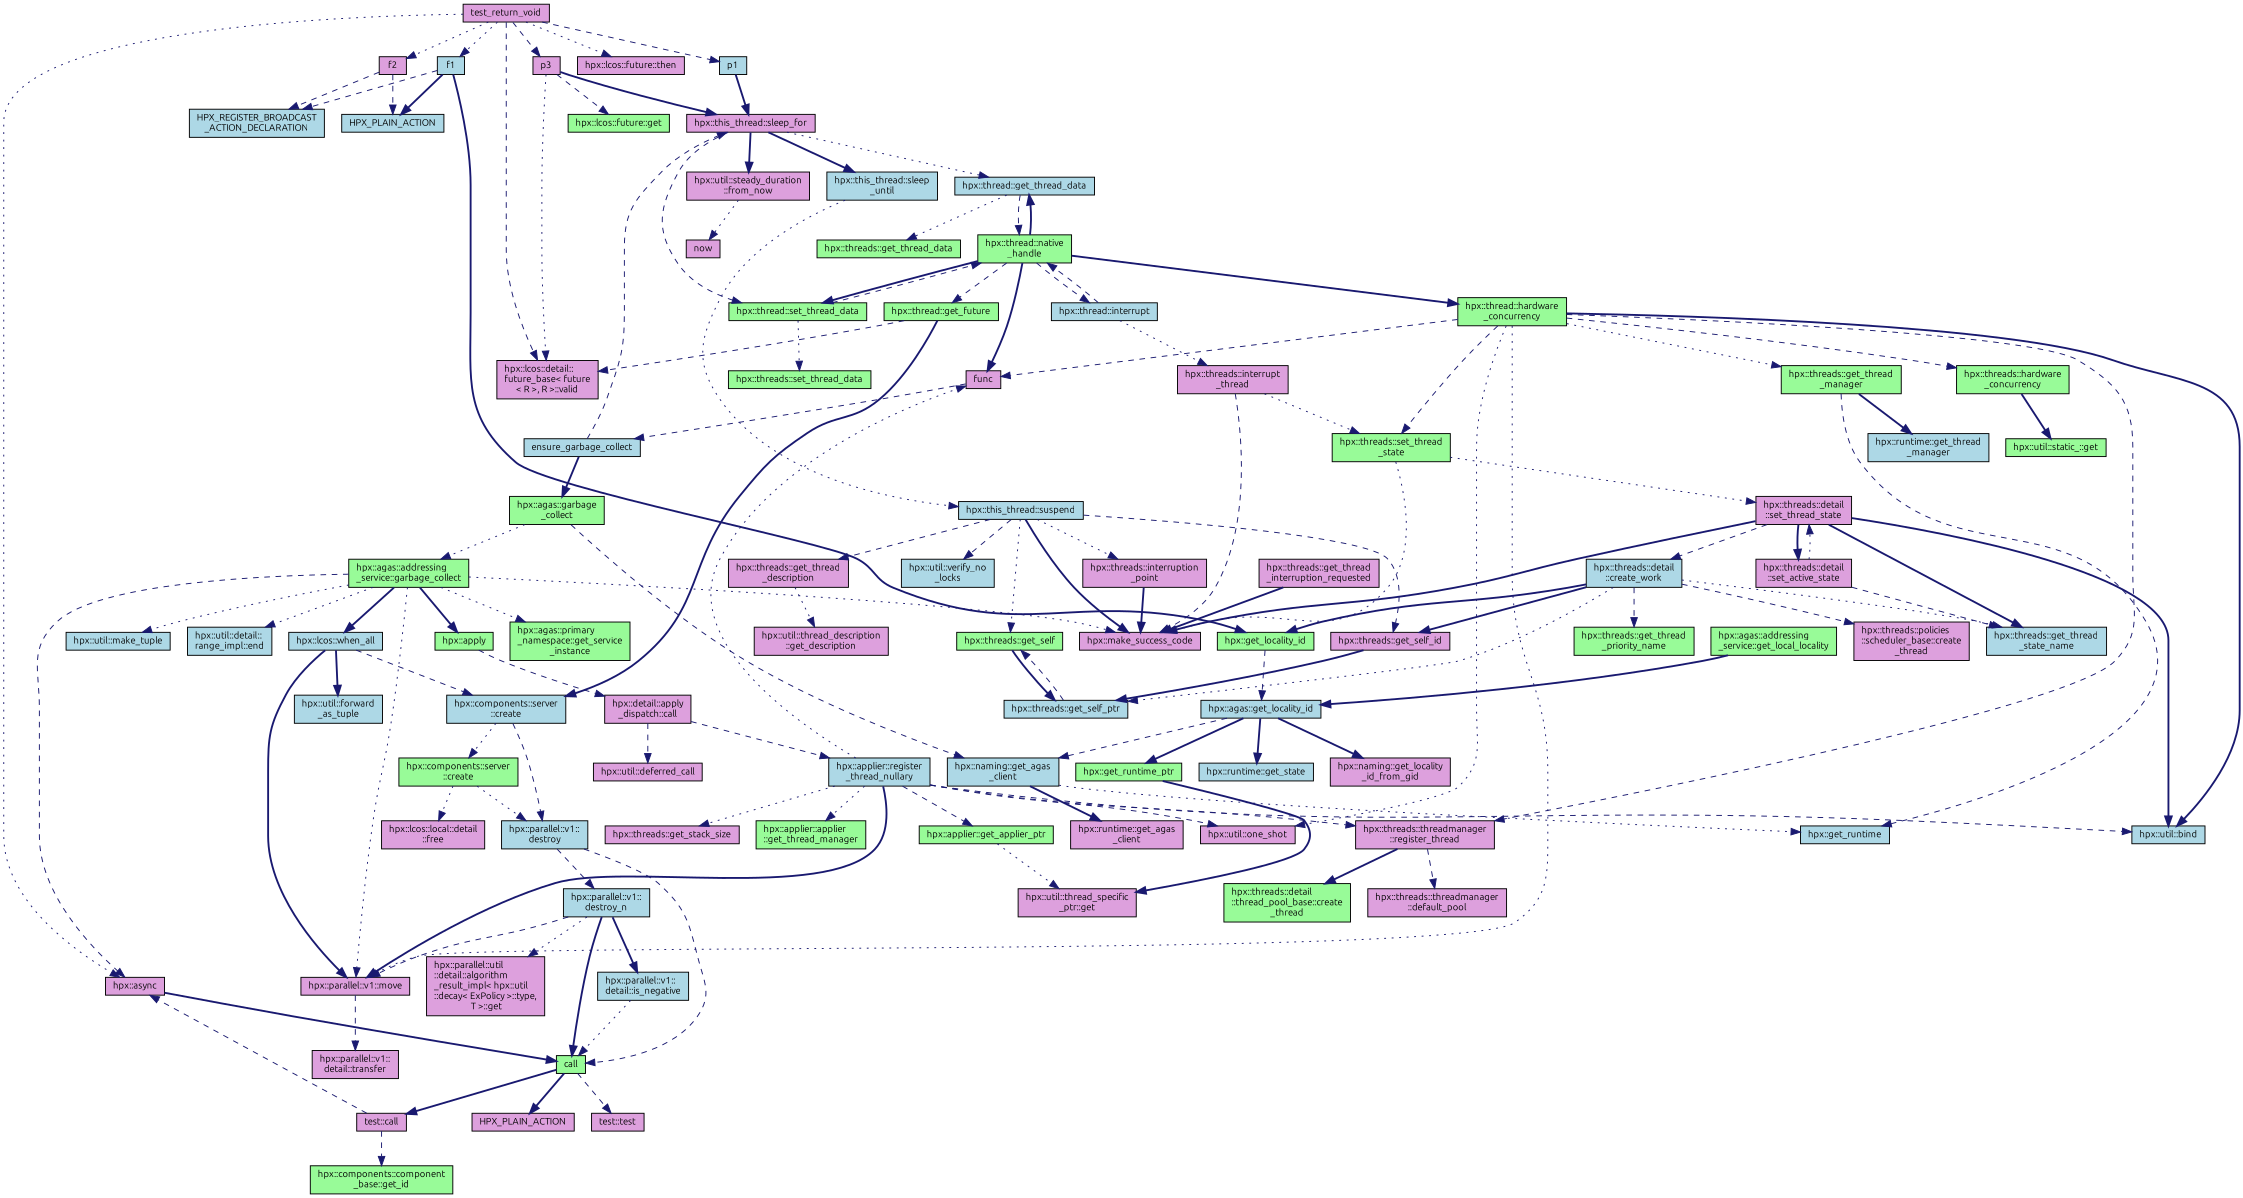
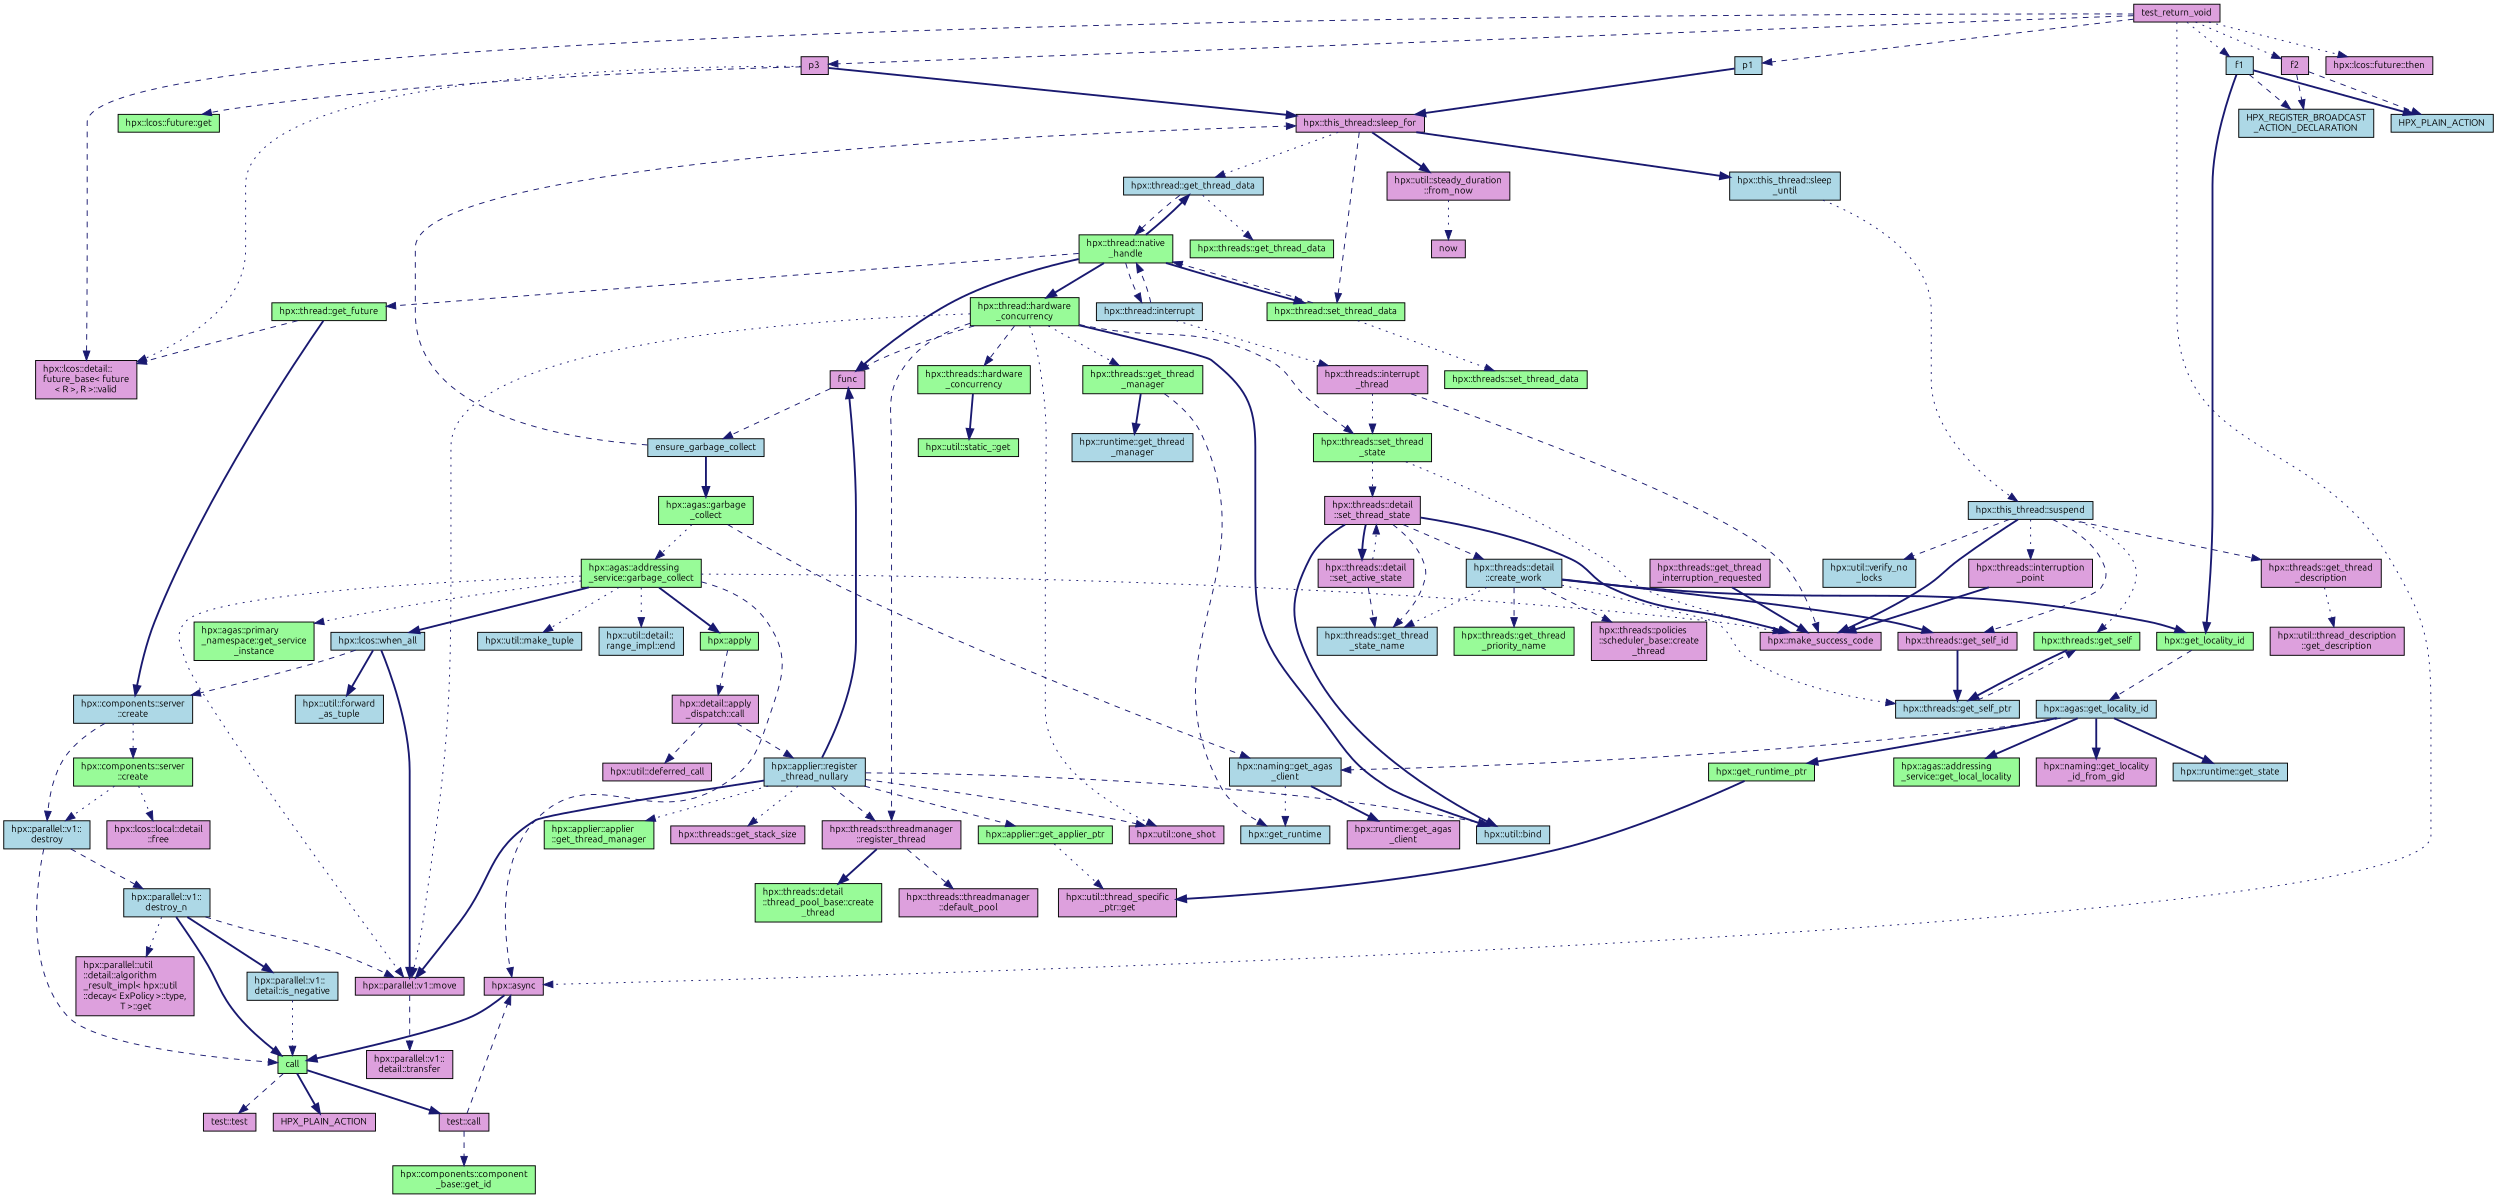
edge "hpx::applier::register _thread_nullary" -> "func": style dotted -> bold
edge "hpx::threads::detail ::set_thread_state" -> "hpx::threads::get_thread _state_name": style bold -> dashed
edge "hpx::agas::addressing _service::get_local_locality" -> "hpx::agas::get_locality_id": reversed
